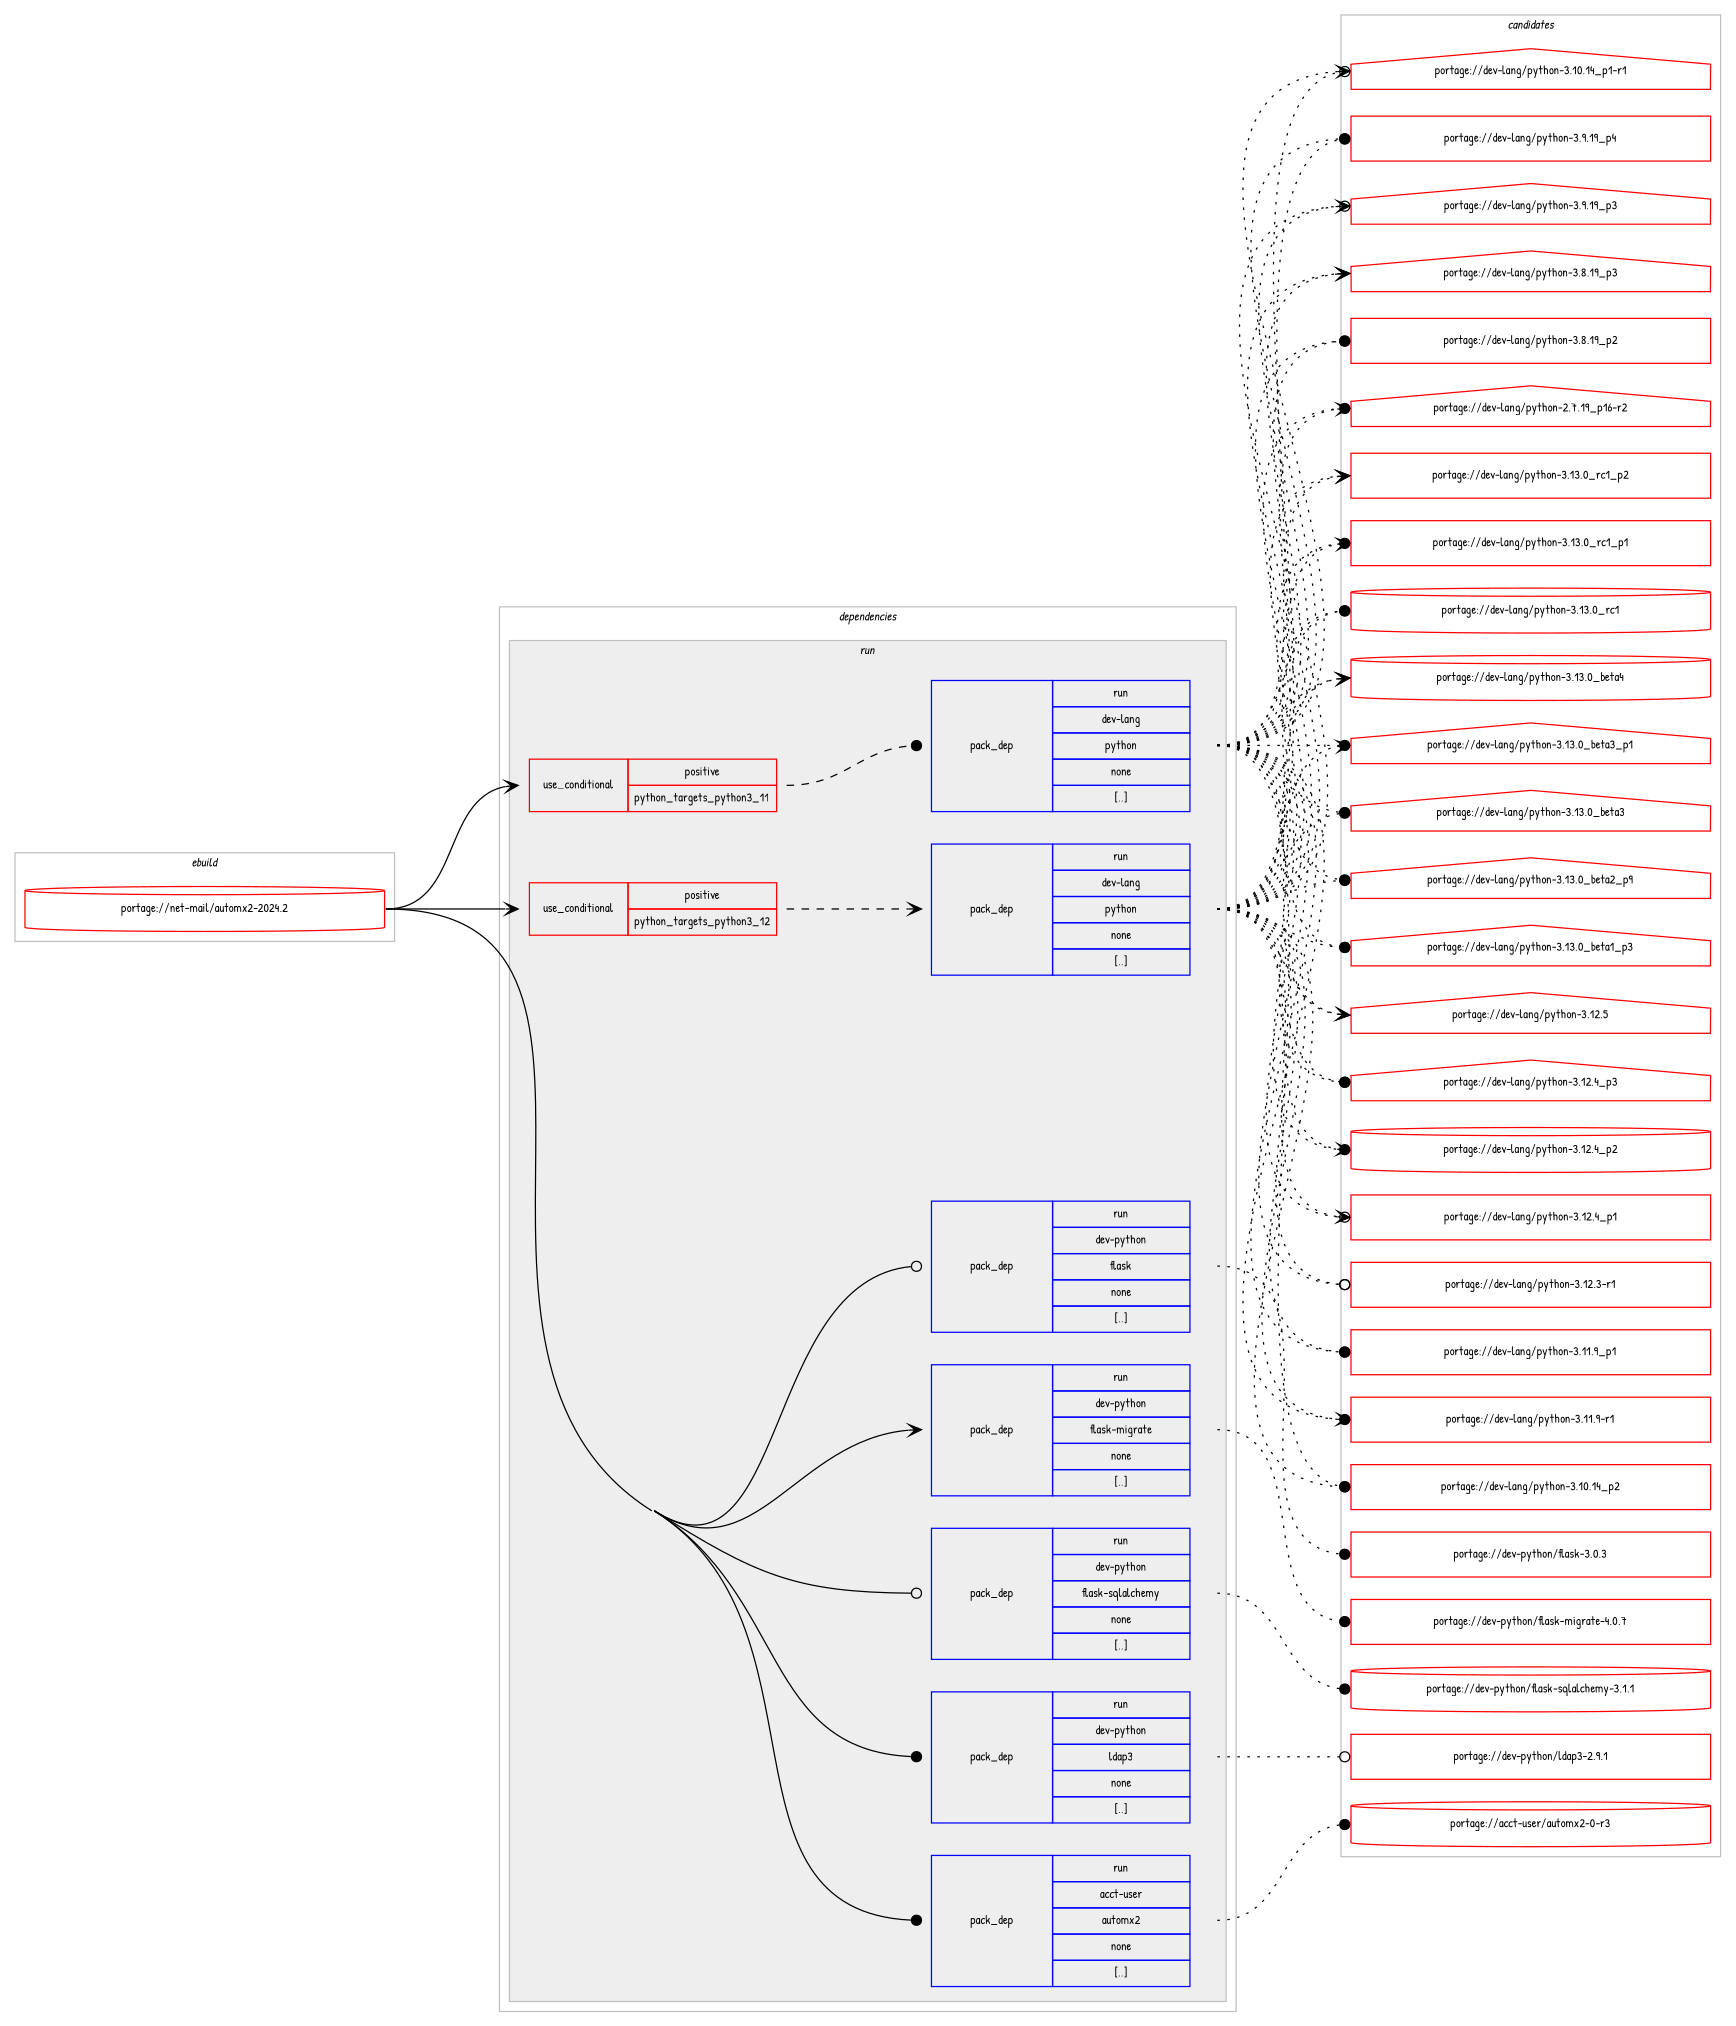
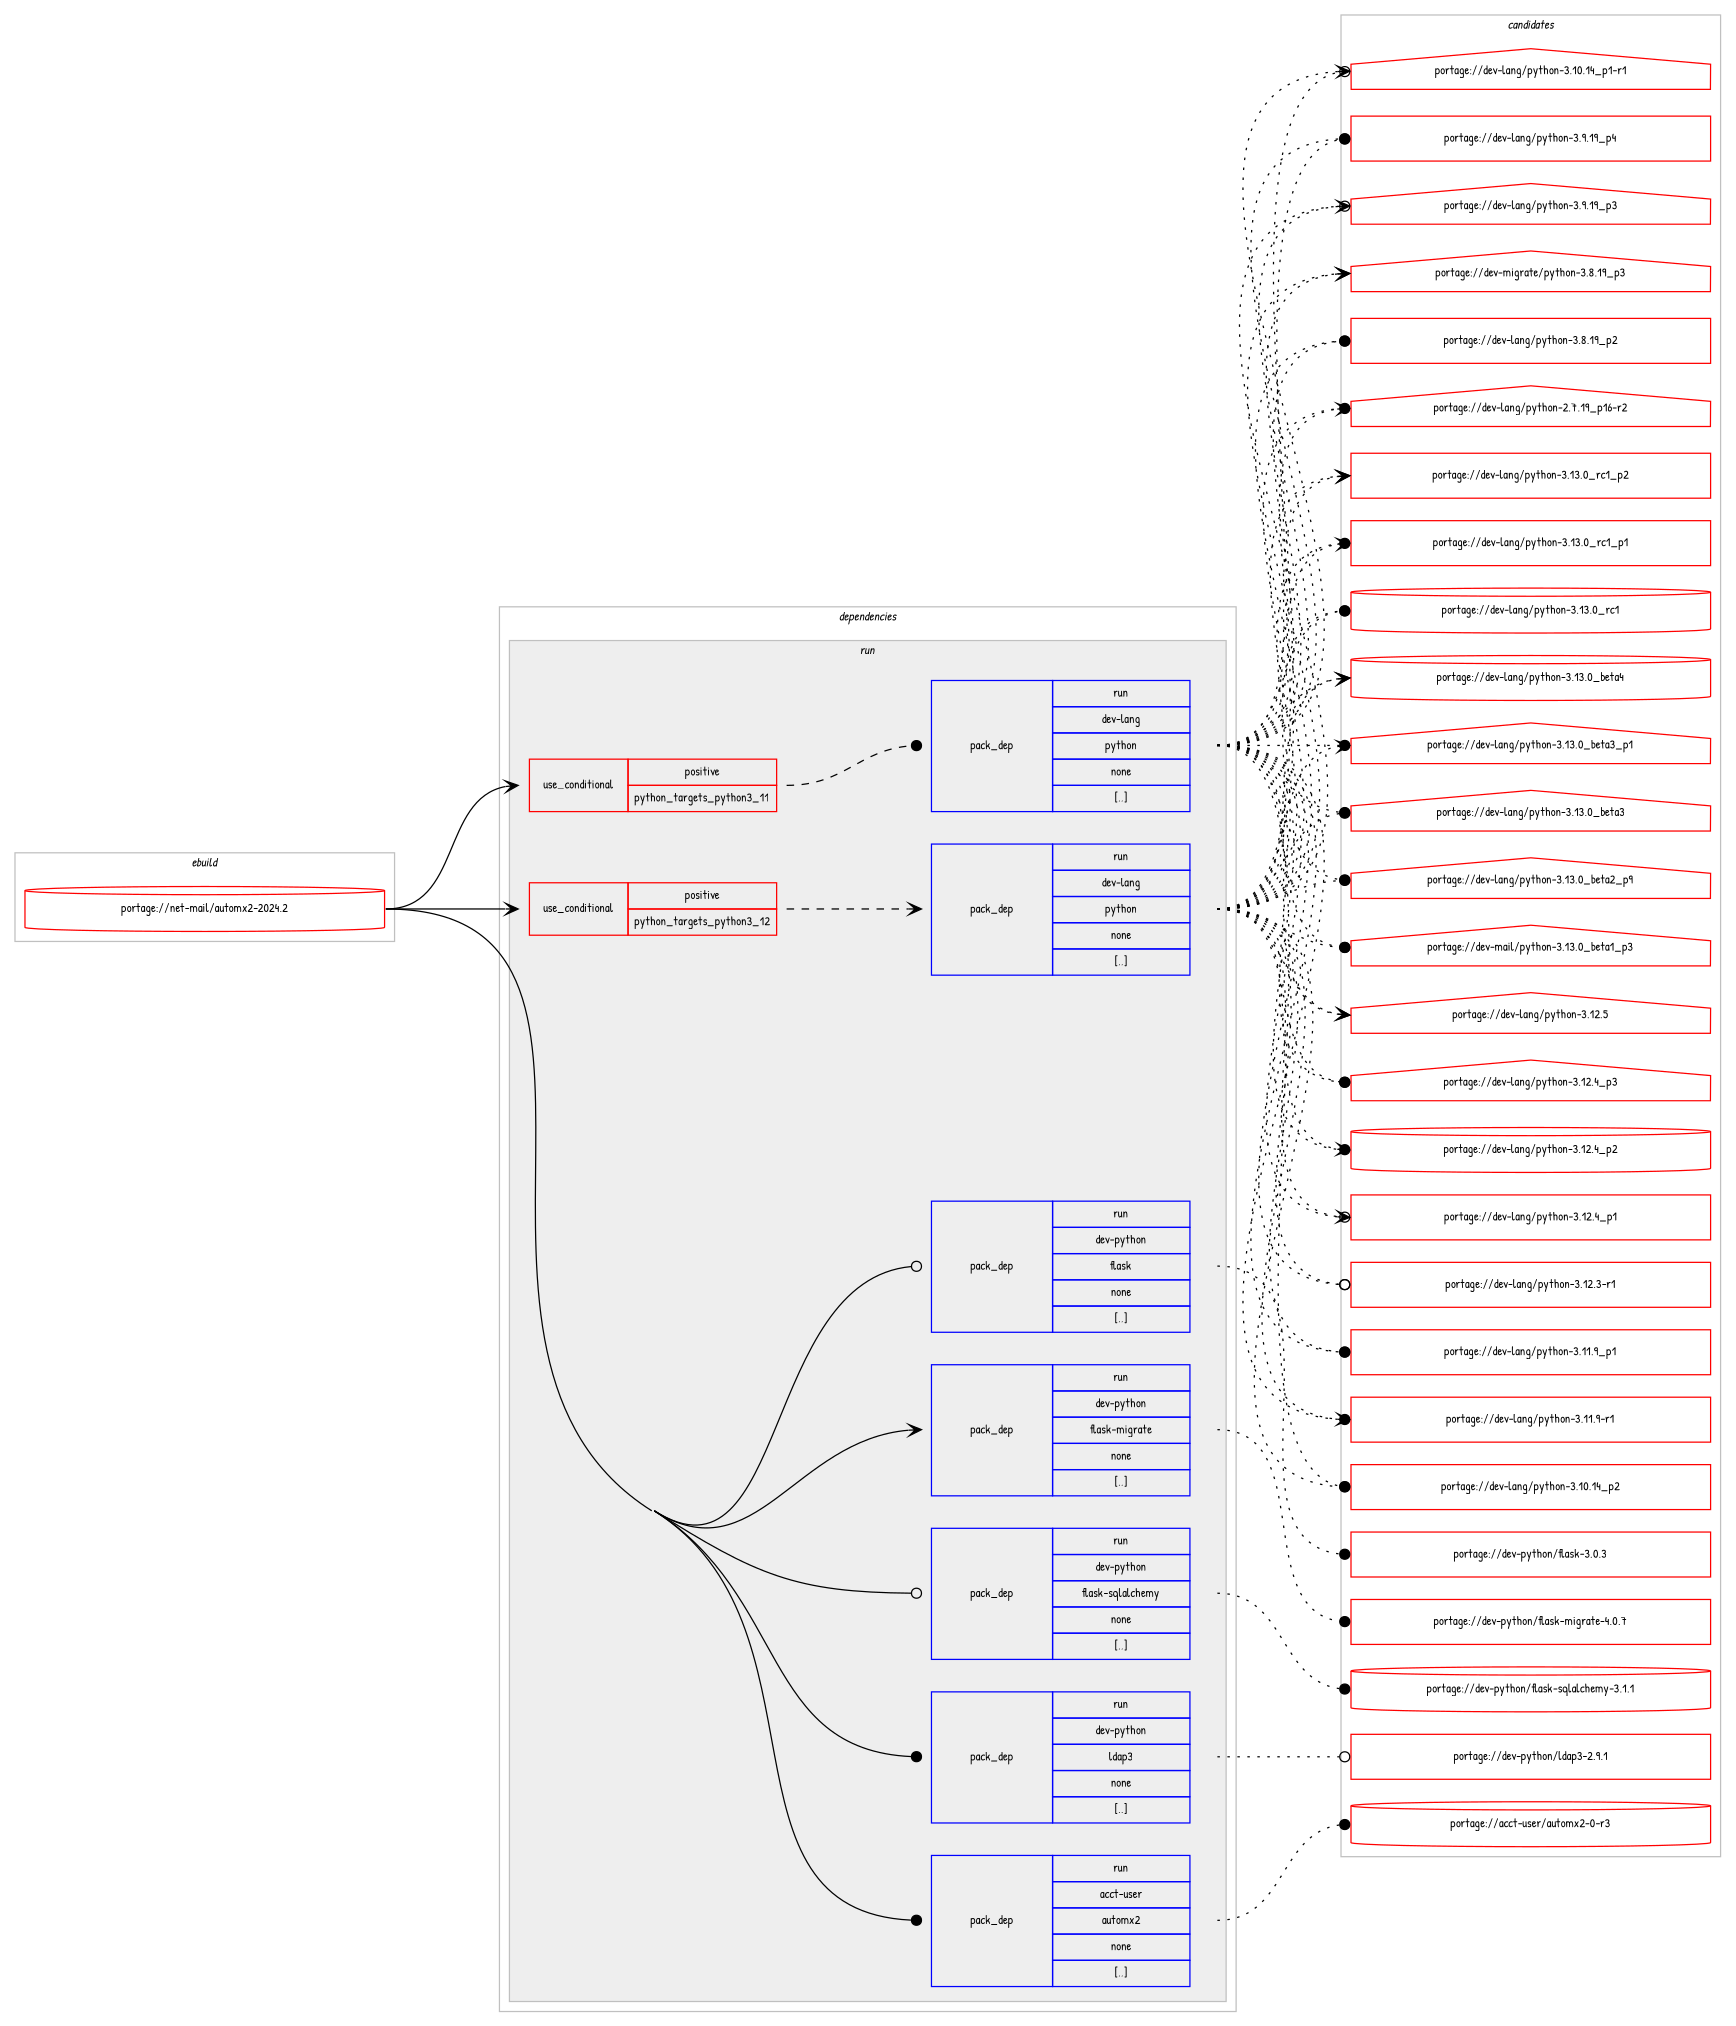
node "portage://dev-lang/python-3.8.19_p3": label "portage://dev-lang/python-3.8.19_p3" -> "portage://dev-migrate/python-3.8.19_p3"
node "portage://dev-lang/python-3.13.0_beta1_p3": label "portage://dev-lang/python-3.13.0_beta1_p3" -> "portage://dev-mail/python-3.13.0_beta1_p3"
